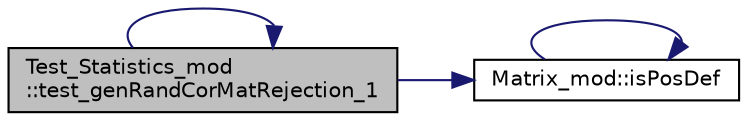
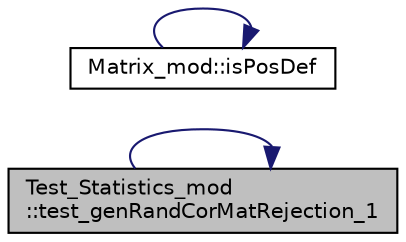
edge "Test_Statistics_mod ::test_genRandCorMatRejection_1" -> "Matrix_mod::isPosDef": removed
